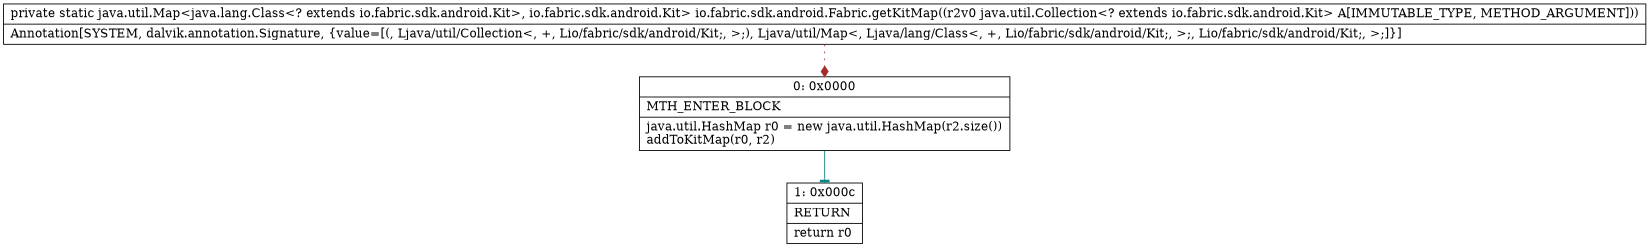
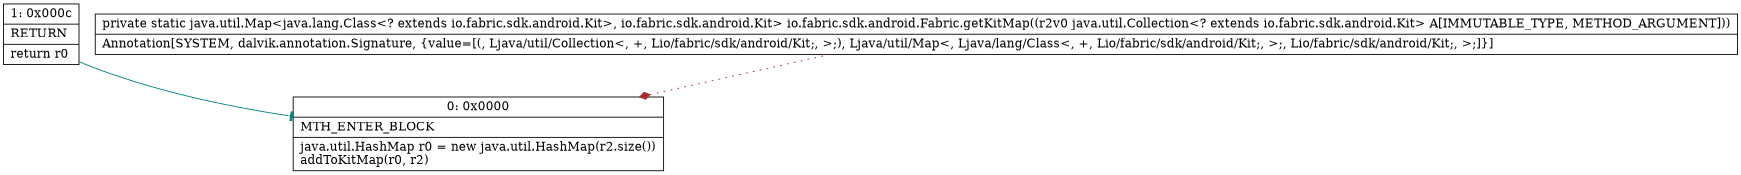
edge "0: 0x0000" -> "1: 0x000c": reversed
